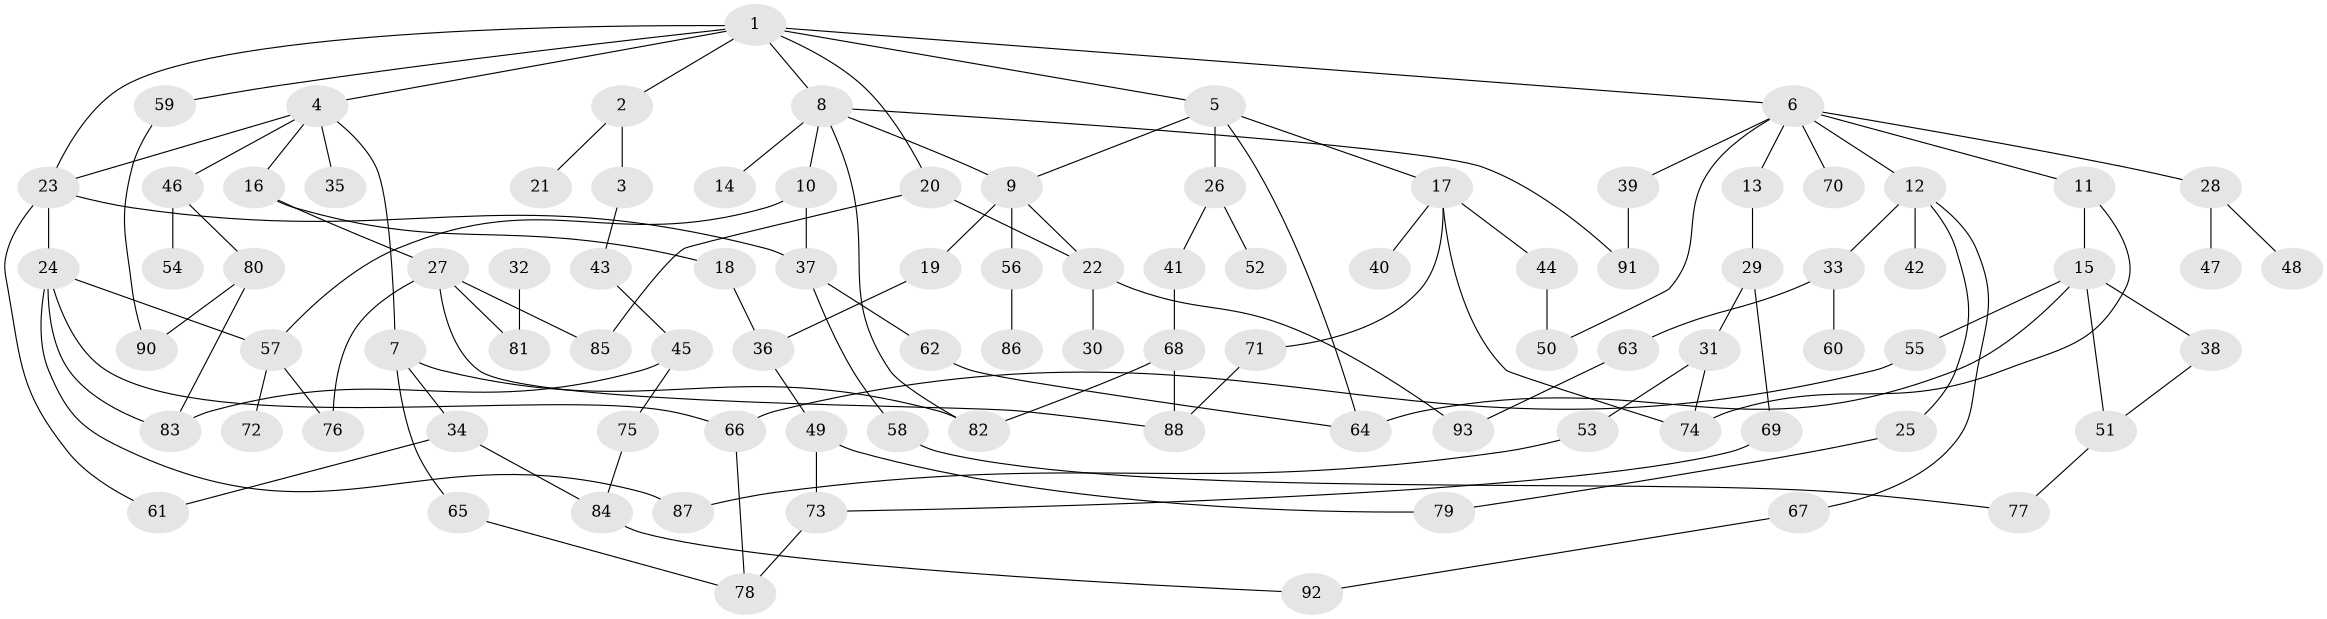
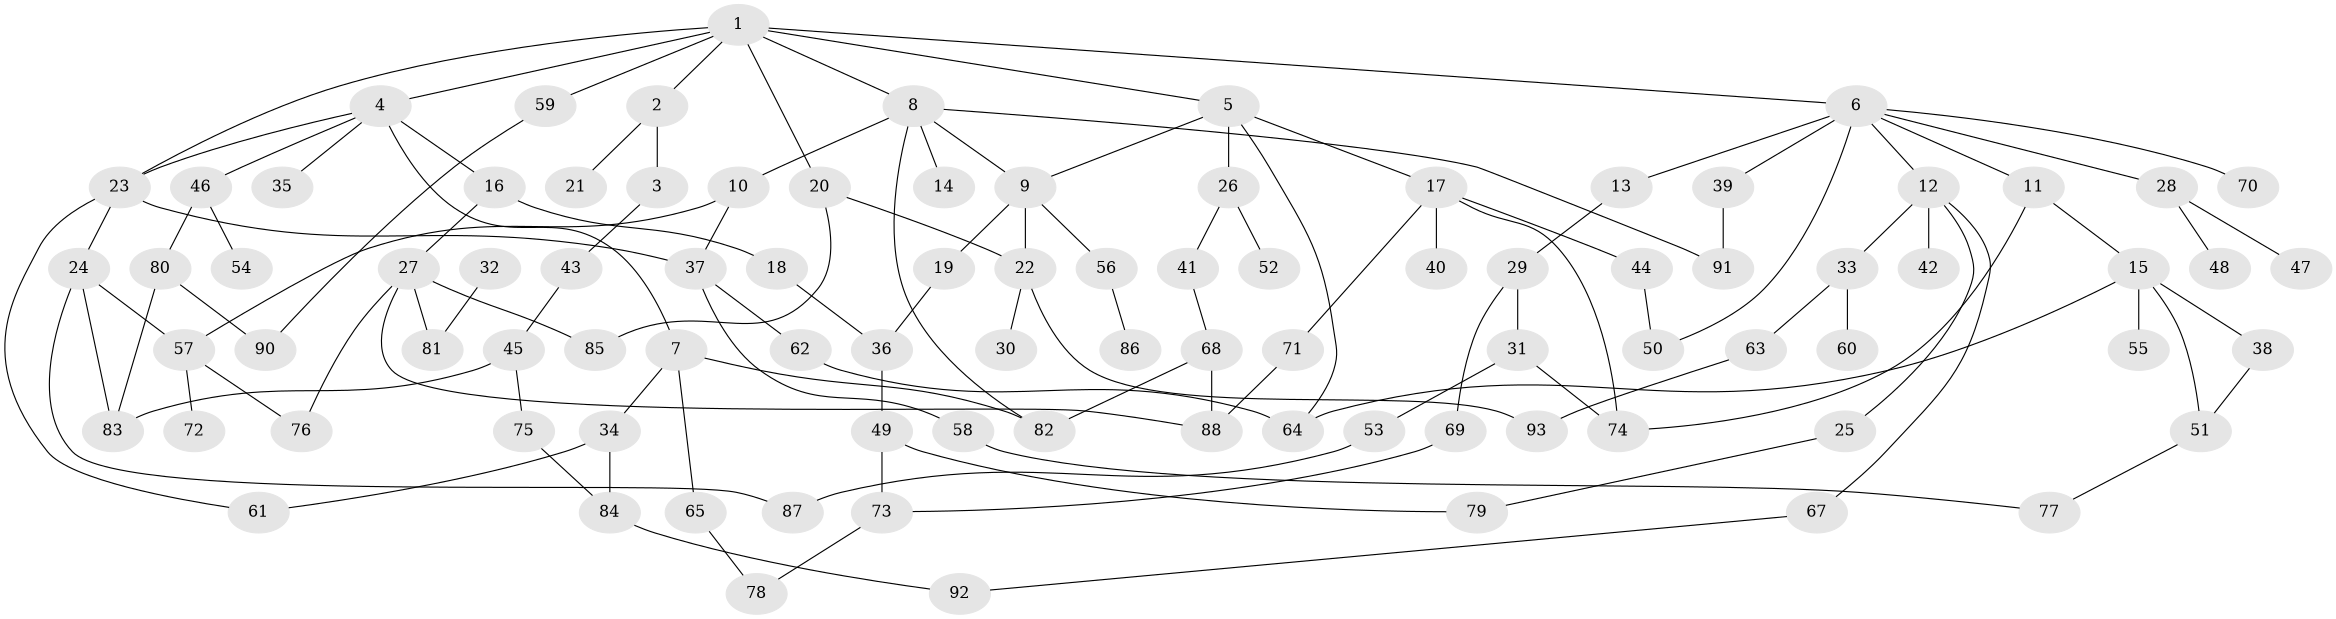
node "66": removed
